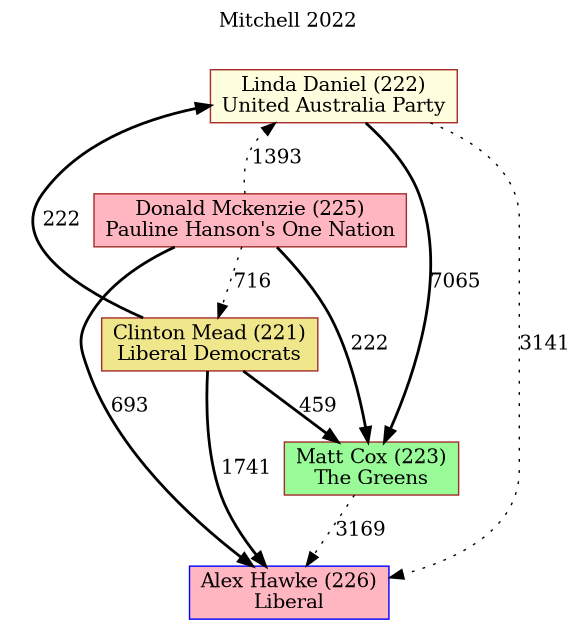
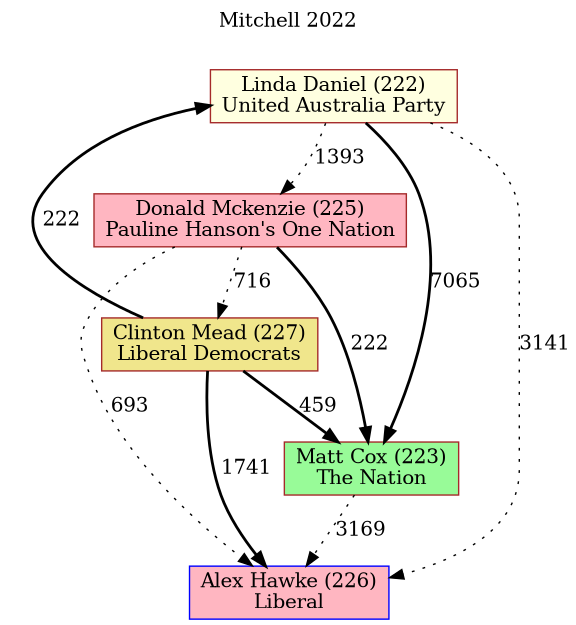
edge "Donald Mckenzie (225) Pauline Hanson's One Nation" -> "Linda Daniel (222) United Australia Party": reversed
node "Clinton Mead (221) Liberal Democrats": label "Clinton Mead (221) Liberal Democrats" -> "Clinton Mead (227) Liberal Democrats"
edge "Donald Mckenzie (225) Pauline Hanson's One Nation" -> "Alex Hawke (226) Liberal": style bold -> dotted
node "Matt Cox (223) The Greens": label "Matt Cox (223) The Greens" -> "Matt Cox (223) The Nation"
